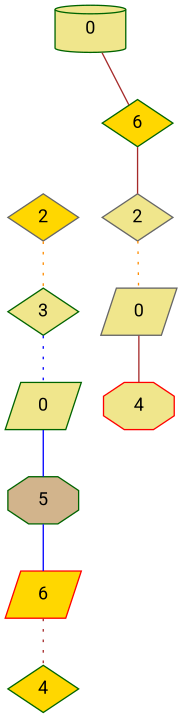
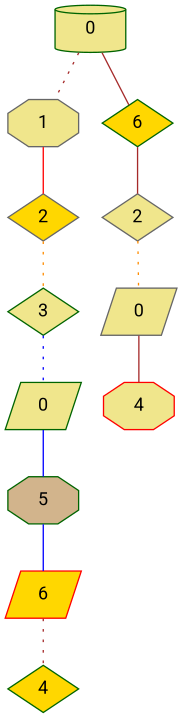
node "1": added
